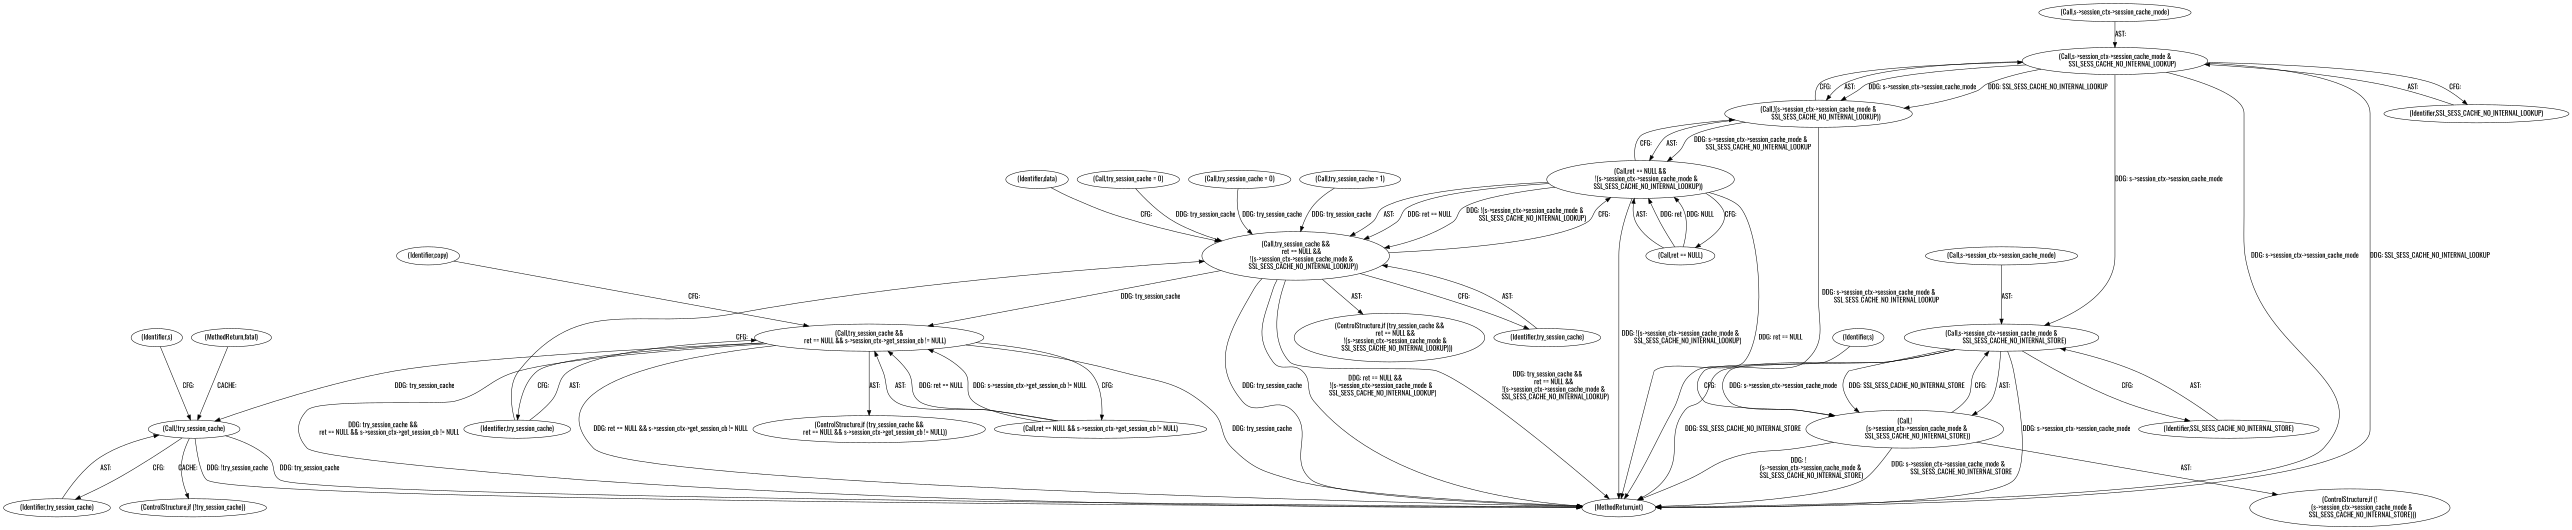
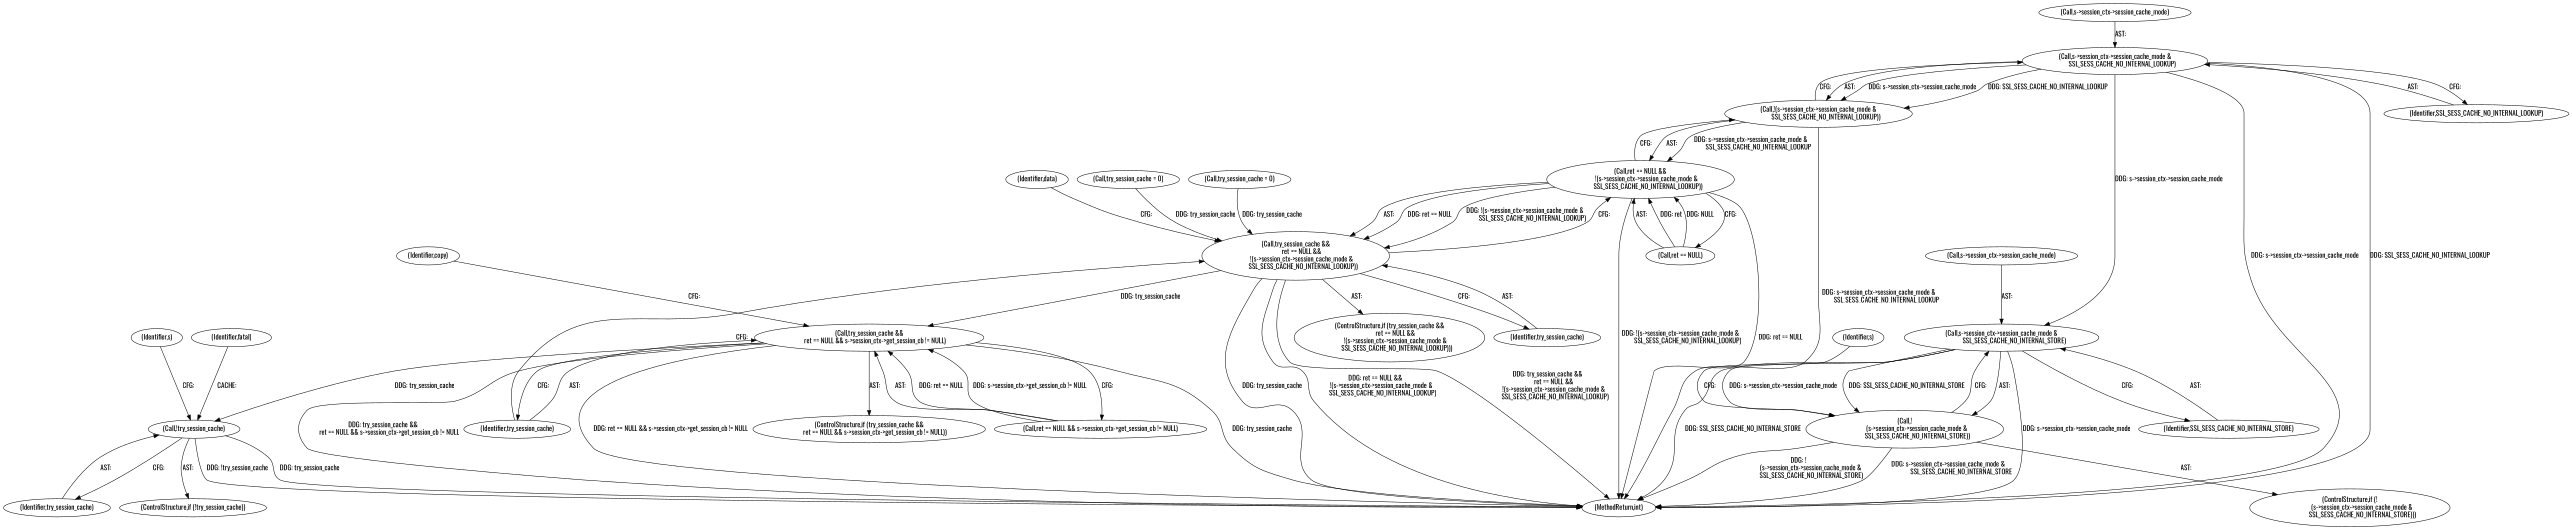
node "(Call,try_session_cache = 1)": removed
node "(MethodReturn,fatal)": label "(MethodReturn,fatal)" -> "(Identifier,fatal)"
edge "(Call,!try_session_cache)" -> "(ControlStructure,if (!try_session_cache))": label "CACHE: " -> "AST: "
